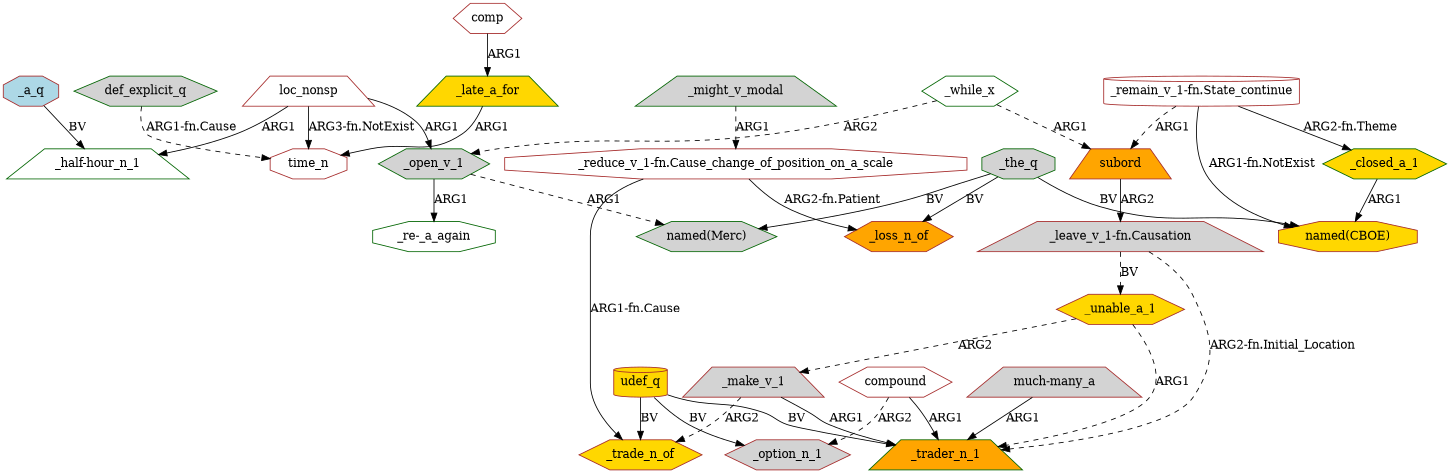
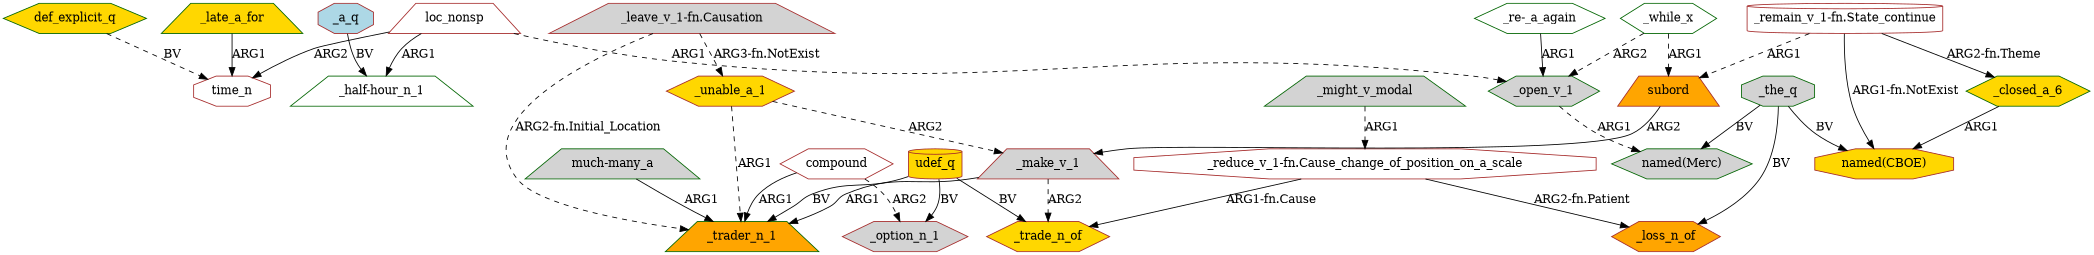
node "comp": removed
node "def_explicit_q": fillcolor lightgrey -> gold
edge "loc_nonsp" -> "_open_v_1": style solid -> dashed
edge "def_explicit_q" -> "time_n": label "ARG1-fn.Cause" -> "BV"
edge "loc_nonsp" -> "time_n": label "ARG3-fn.NotExist" -> "ARG2"
node "_closed_a_1": label "_closed_a_1" -> "_closed_a_6"
edge "_open_v_1" -> "_re-_a_again": reversed
edge "subord" -> "_leave_v_1-fn.Causation": now "subord" -> "_make_v_1"
node "_re-_a_again": shape octagon -> hexagon
edge "_leave_v_1-fn.Causation" -> "_unable_a_1": label "BV" -> "ARG3-fn.NotExist"
node "much-many_a": color brown -> darkgreen
